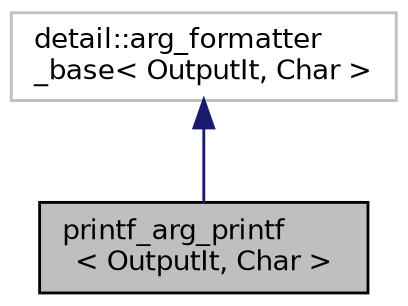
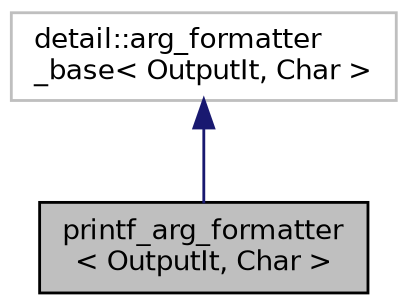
node "printf_arg_printf < OutputIt, Char >": label "printf_arg_printf < OutputIt, Char >" -> "printf_arg_formatter < OutputIt, Char >"
